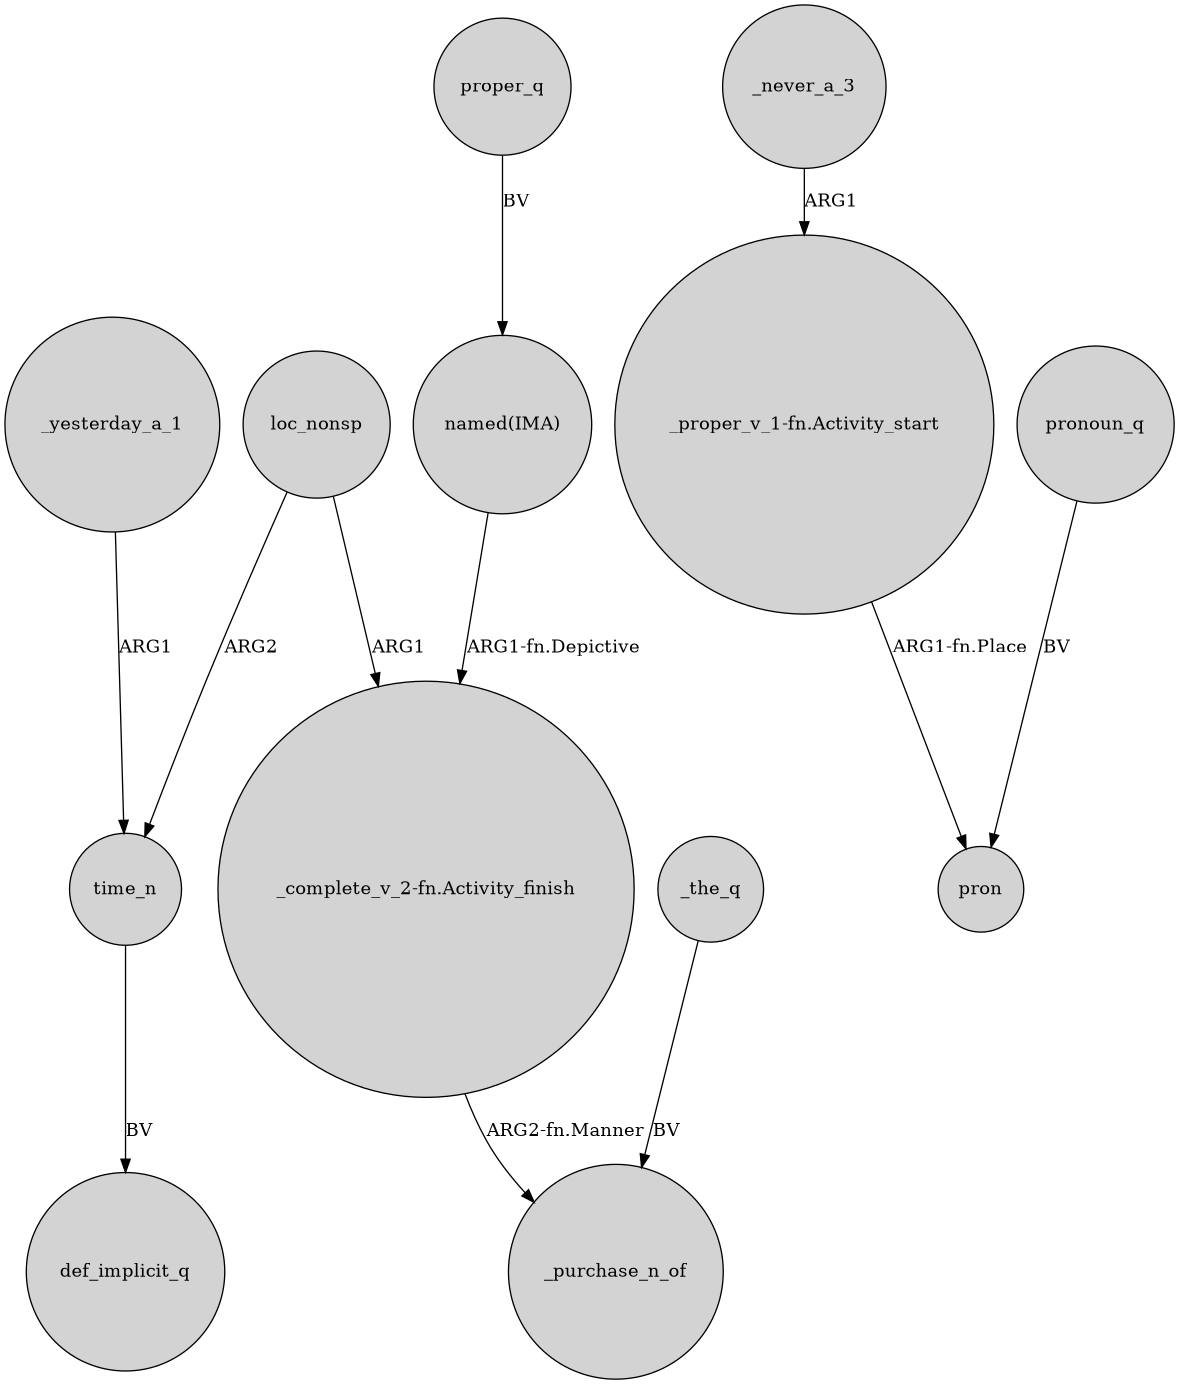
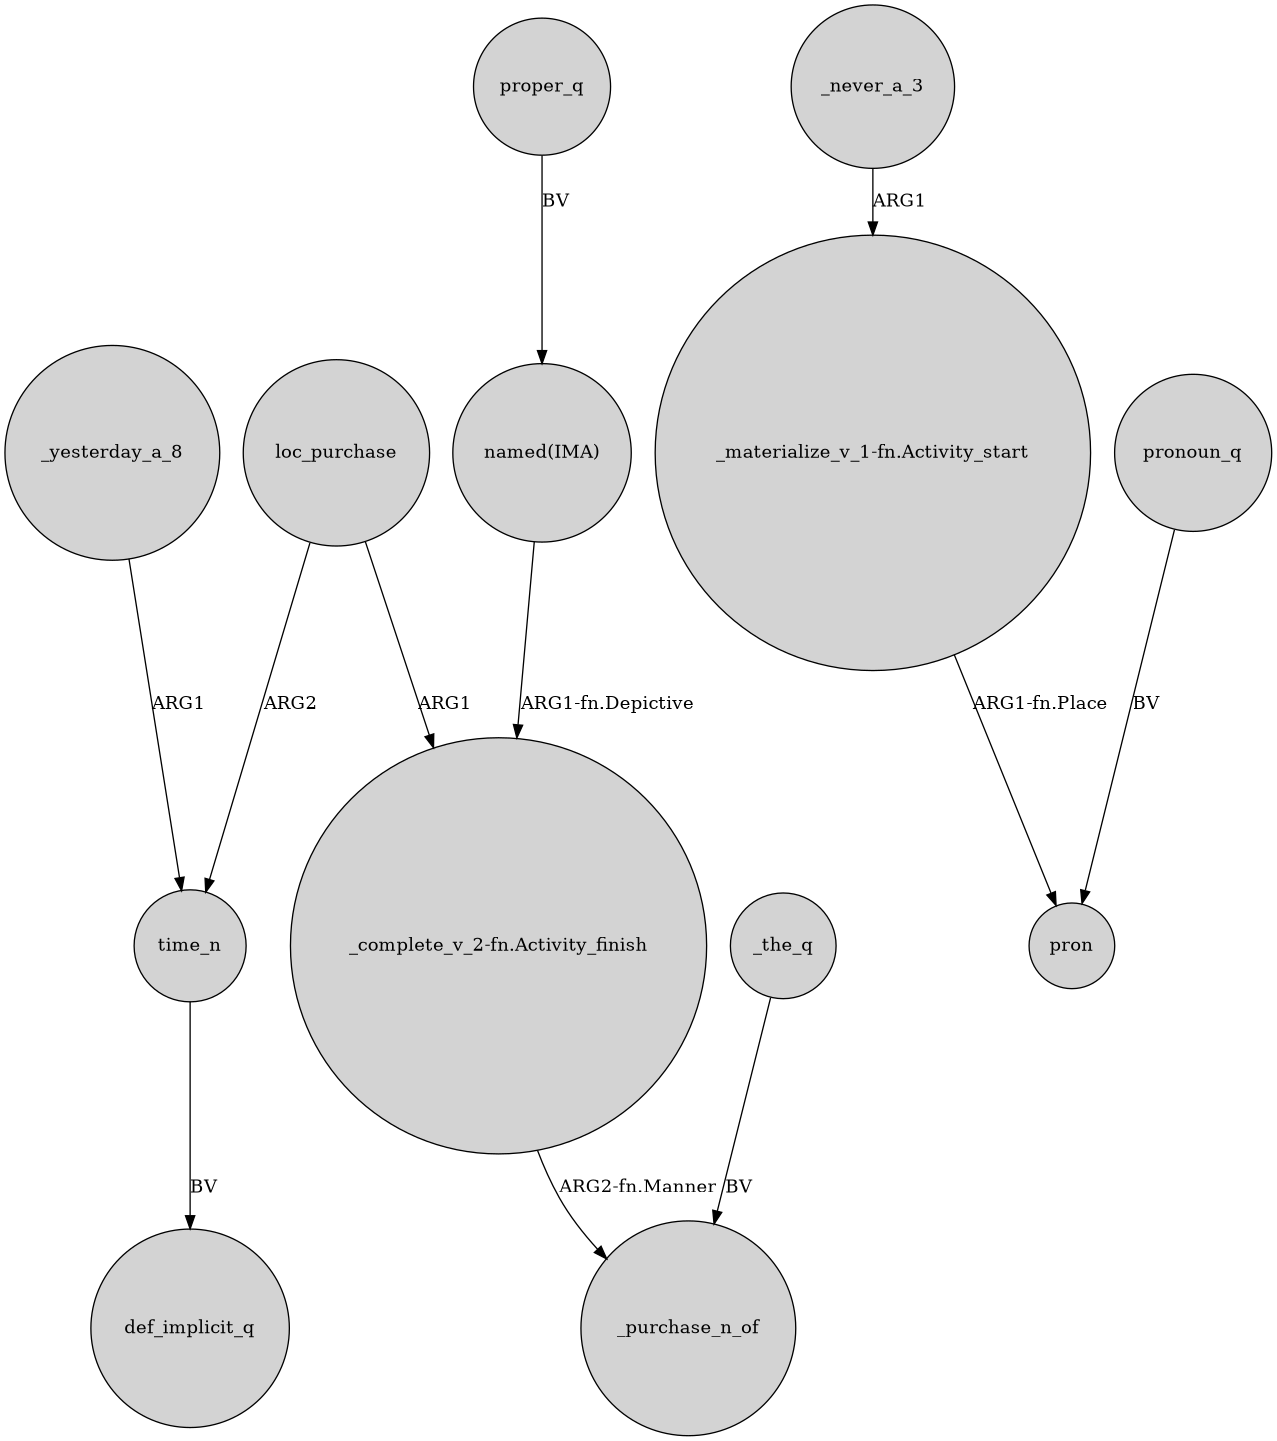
node "_yesterday_a_1": label "_yesterday_a_1" -> "_yesterday_a_8"
node "loc_nonsp": label "loc_nonsp" -> "loc_purchase"
node "_proper_v_1-fn.Activity_start": label "_proper_v_1-fn.Activity_start" -> "_materialize_v_1-fn.Activity_start"
